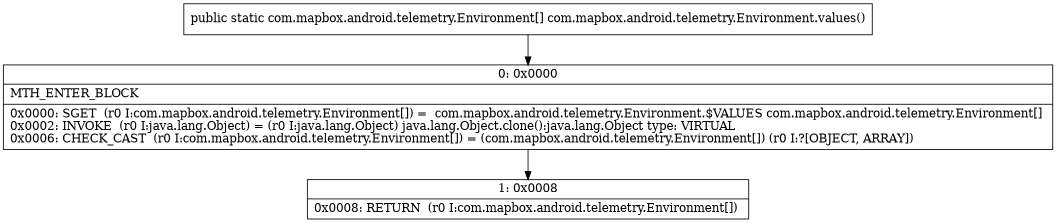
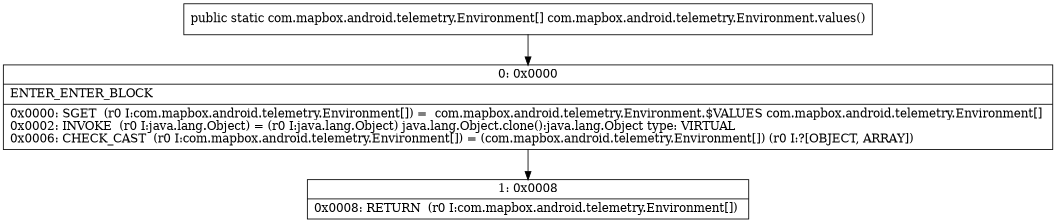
node "0: 0x0000": text "MTH_ENTER_BLOCK" -> "ENTER_ENTER_BLOCK"
